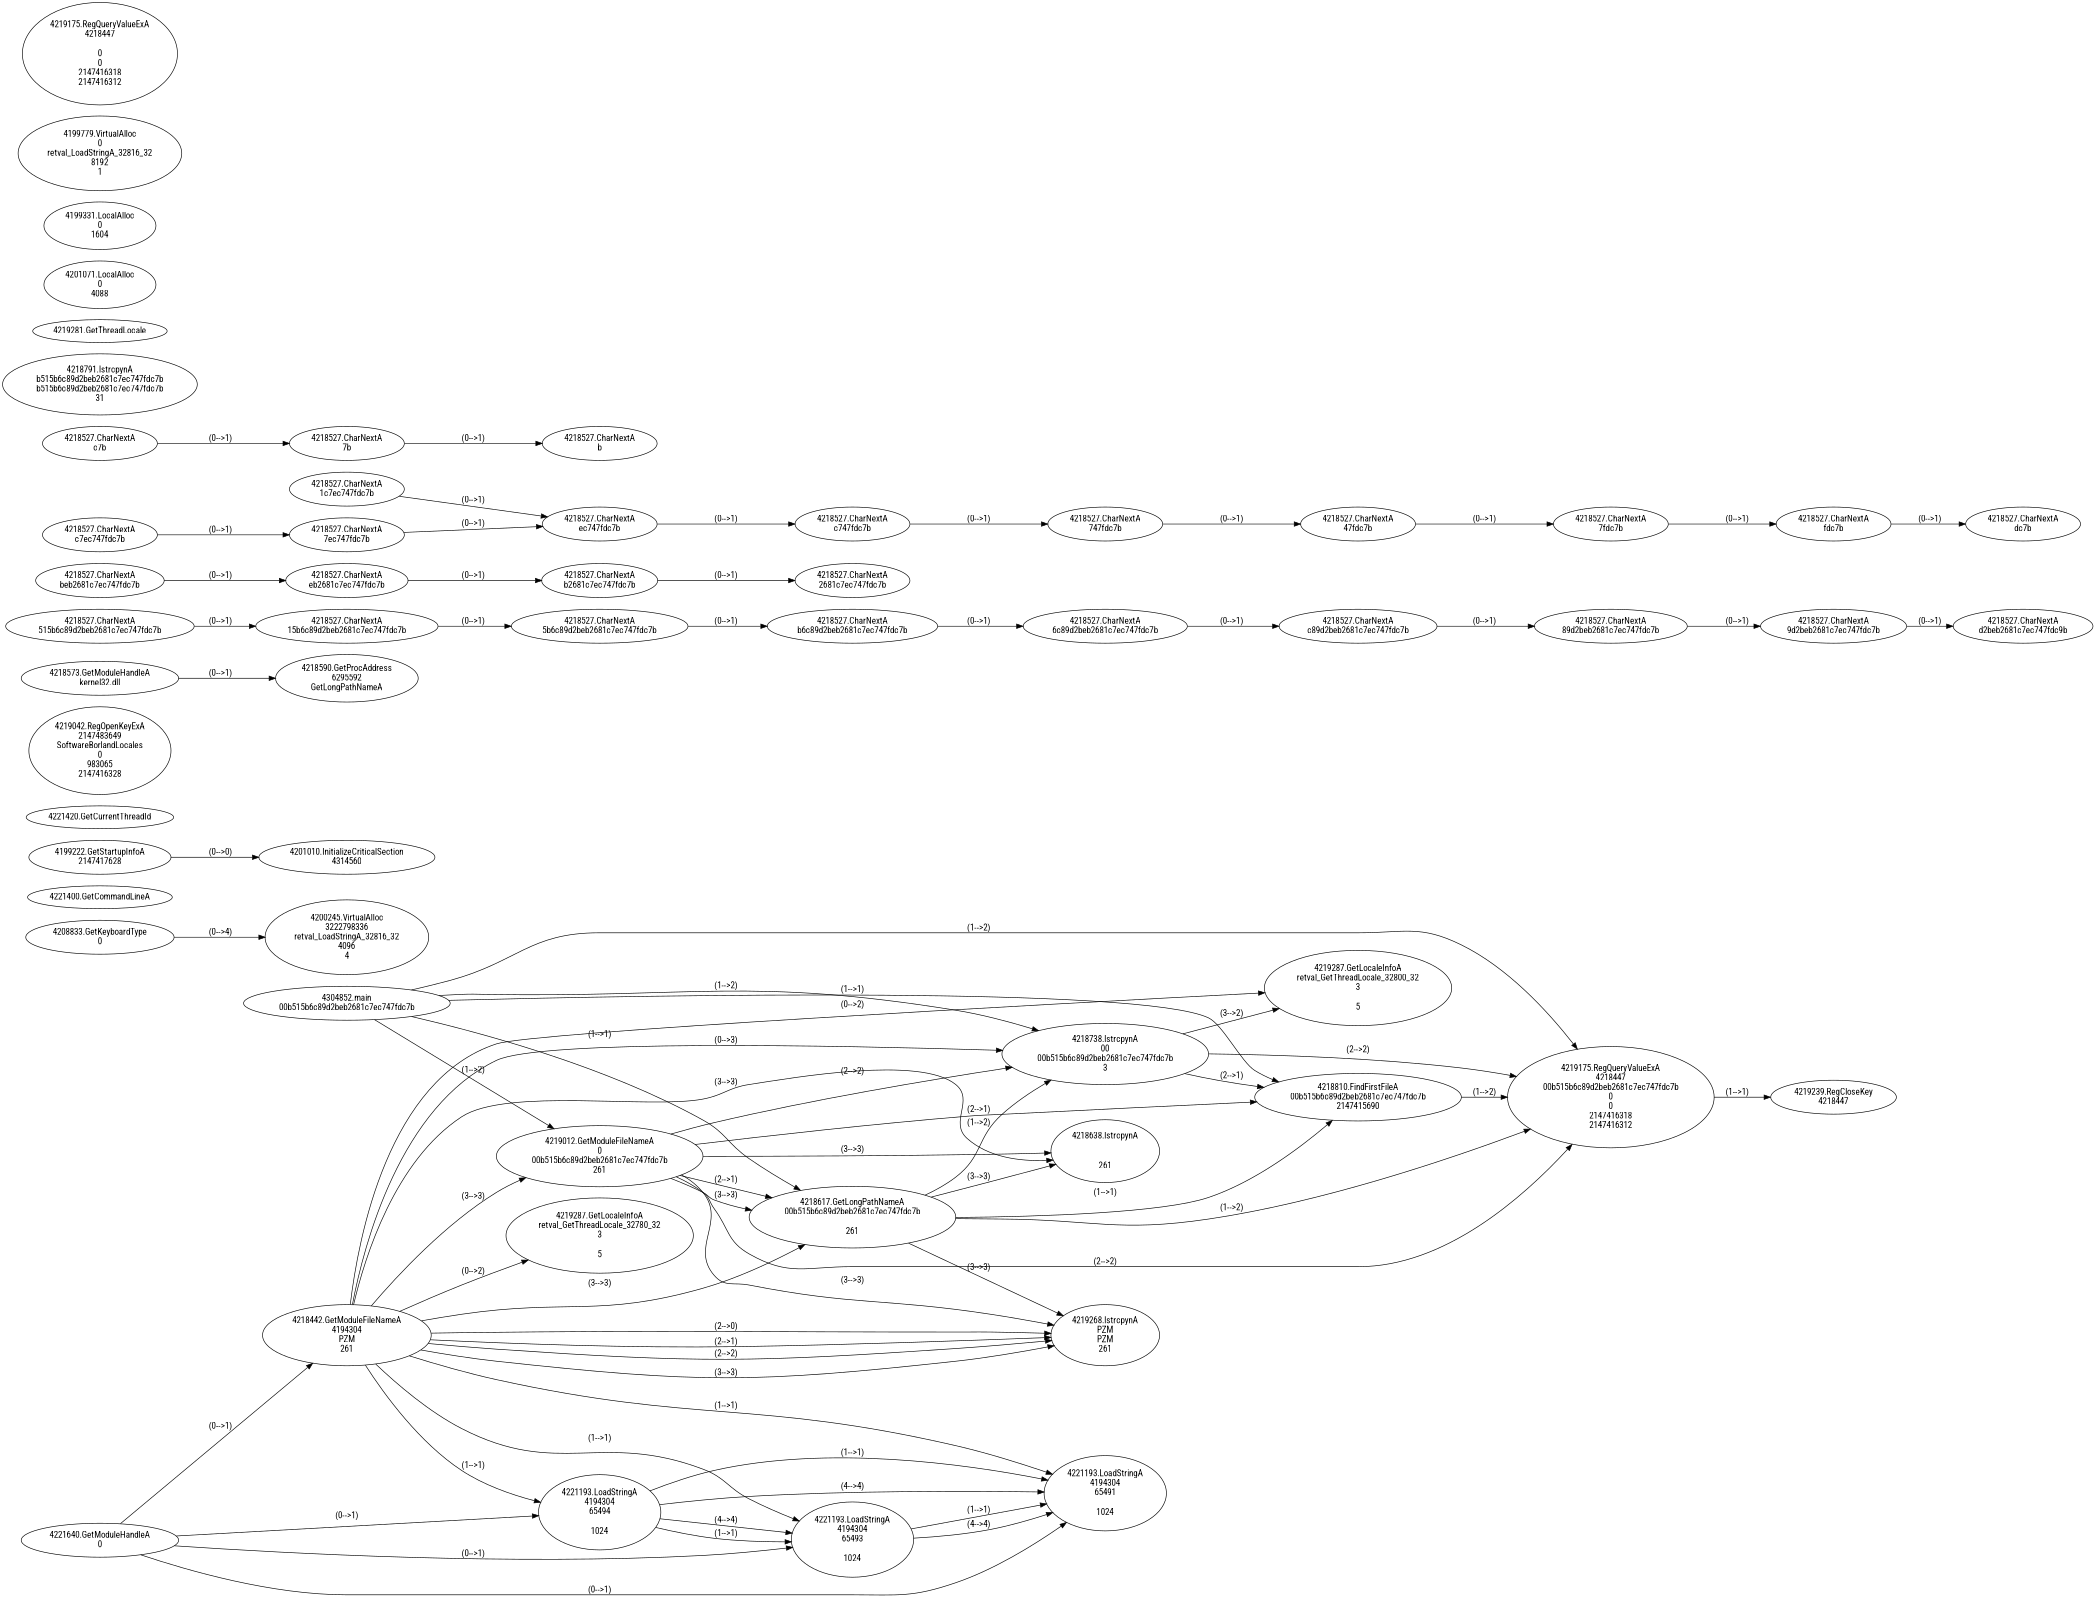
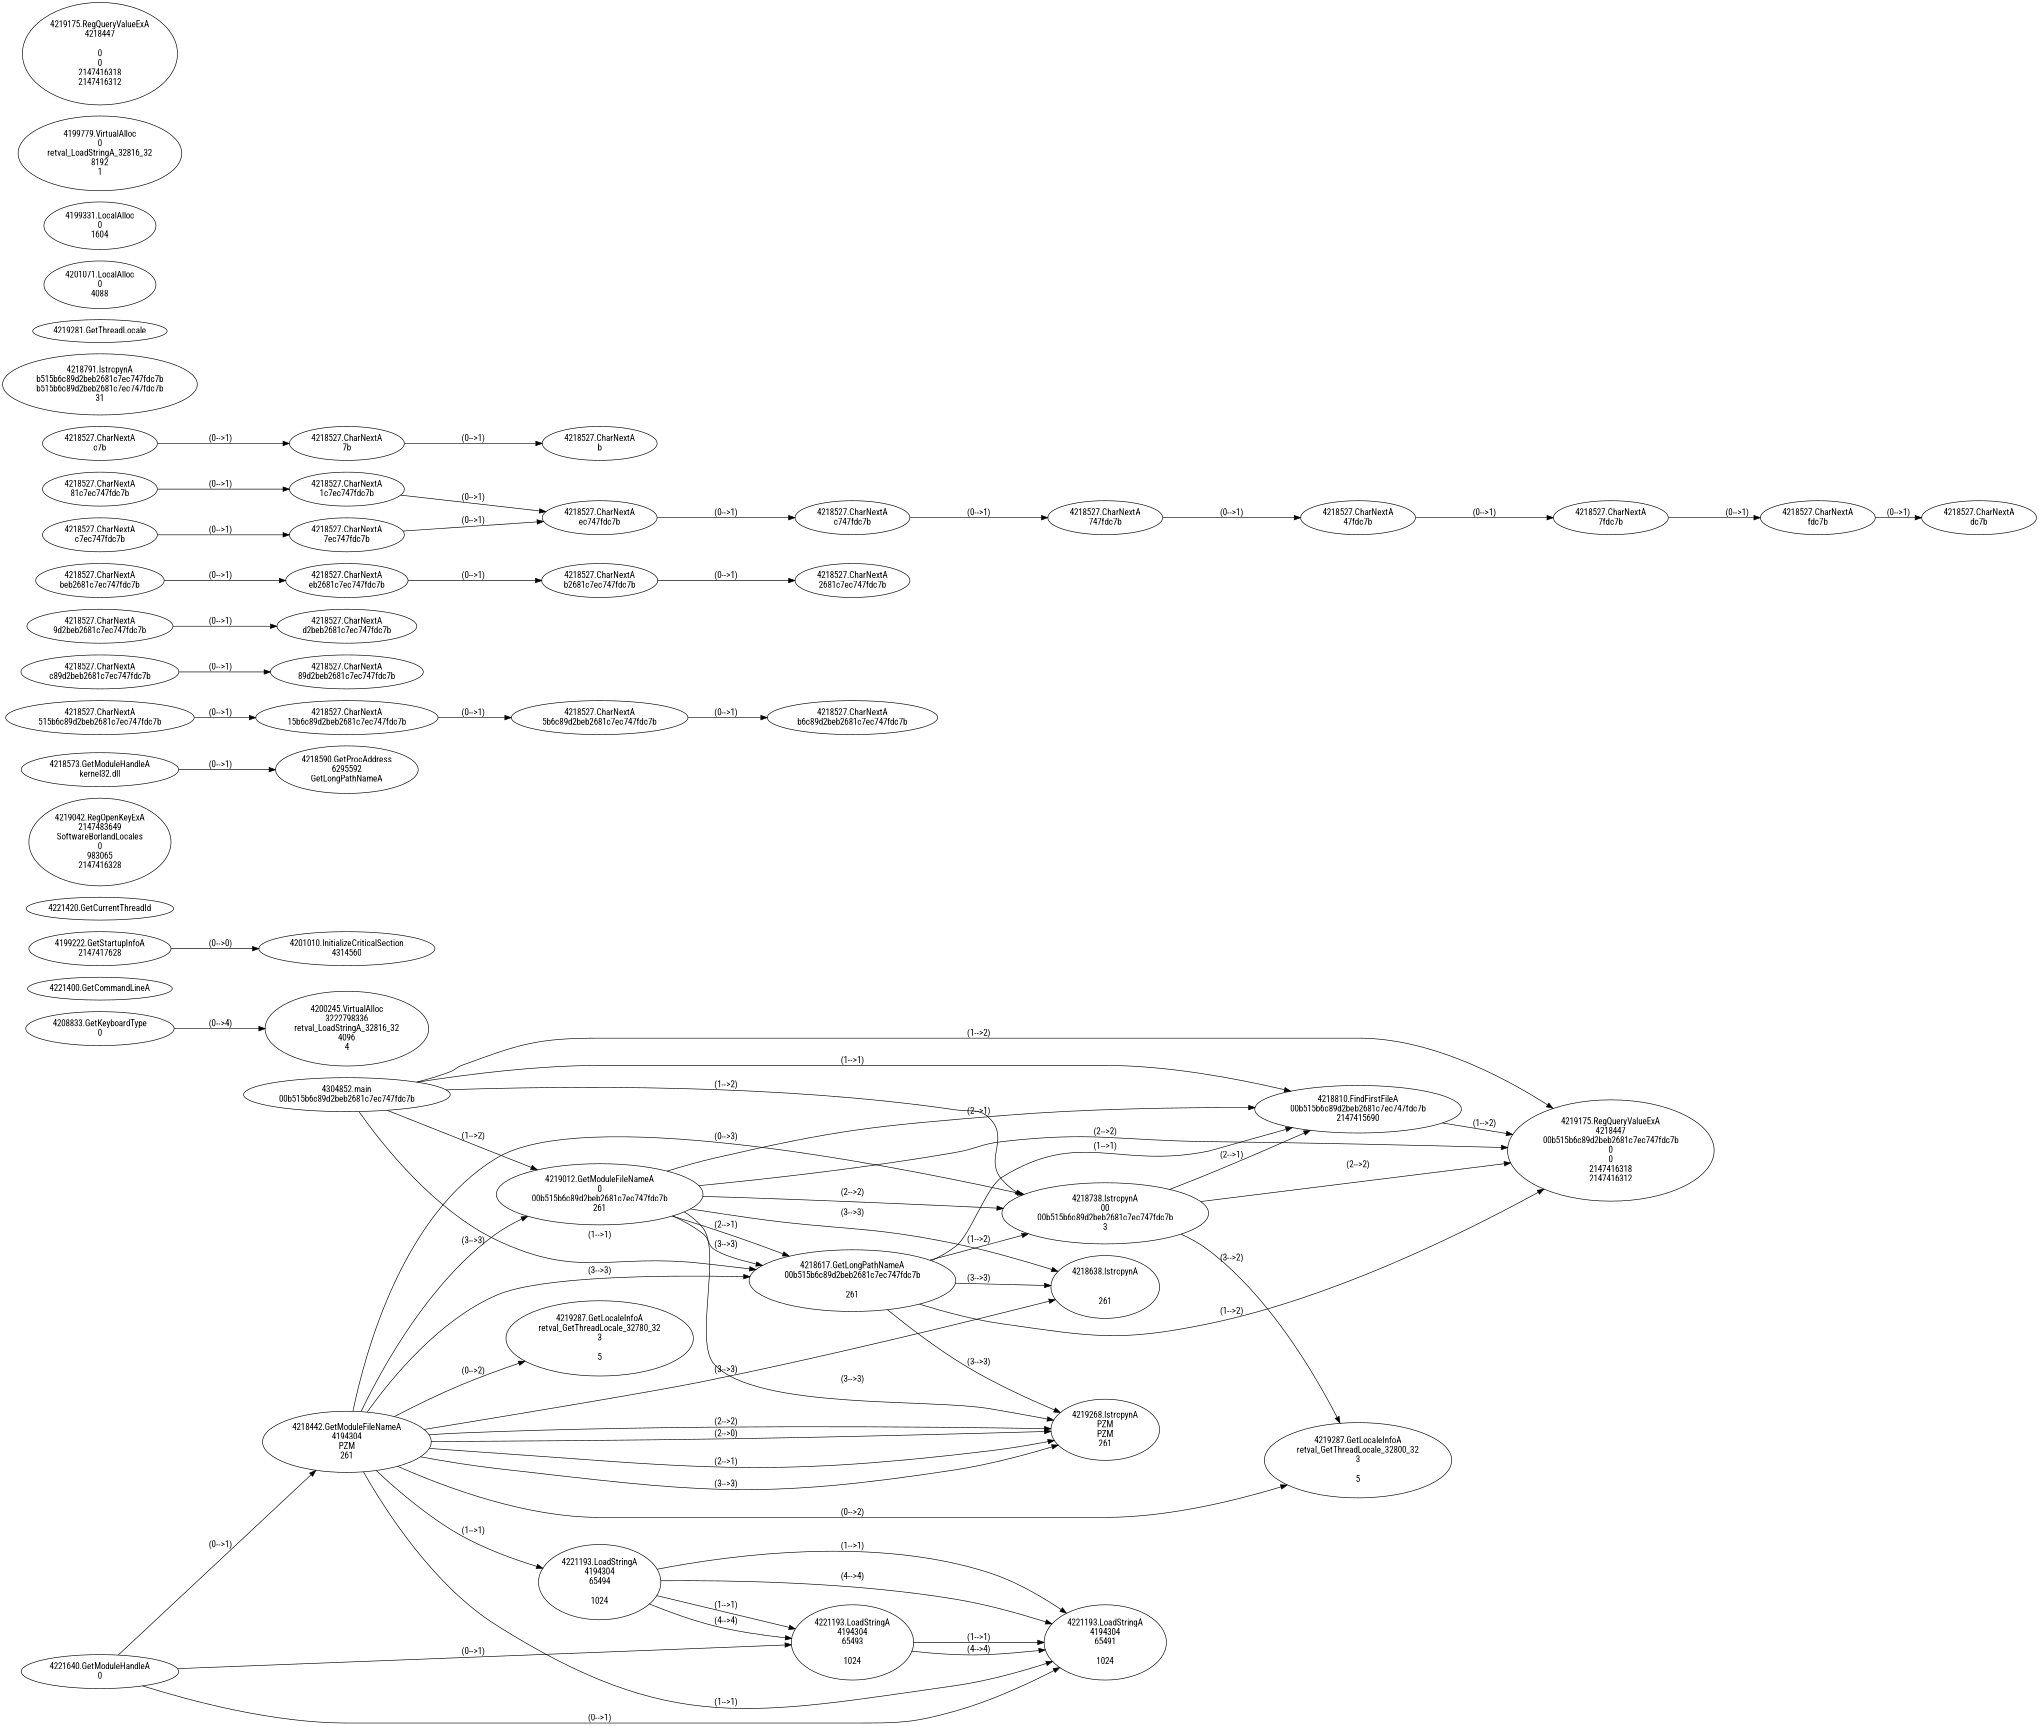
node "4218527.CharNextA 81c7ec747fdc7b": added
node "4218527.CharNextA 6c89d2beb2681c7ec747fdc7b": removed
edge "4218527.CharNextA 89d2beb2681c7ec747fdc7b" -> "4218527.CharNextA 9d2beb2681c7ec747fdc7b": removed, label "(0-->1)"
node "4218527.CharNextA d2beb2681c7ec747fdc9b": label "4218527.CharNextA d2beb2681c7ec747fdc9b" -> "4218527.CharNextA d2beb2681c7ec747fdc7b"
node "4219239.RegCloseKey 4218447": removed
edge "4218442.GetModuleFileNameA 4194304 PZM 261" -> "4221193.LoadStringA 4194304 65493 1024": removed, label "(1-->1)"
edge "4221640.GetModuleHandleA 0" -> "4221193.LoadStringA 4194304 65494 1024": removed, label "(0-->1)"
